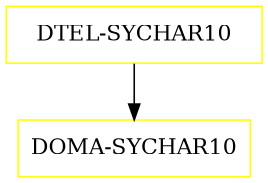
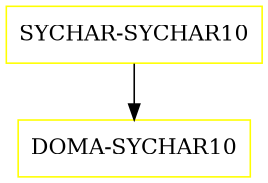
node "DTEL-SYCHAR10": label "DTEL-SYCHAR10" -> "SYCHAR-SYCHAR10"
